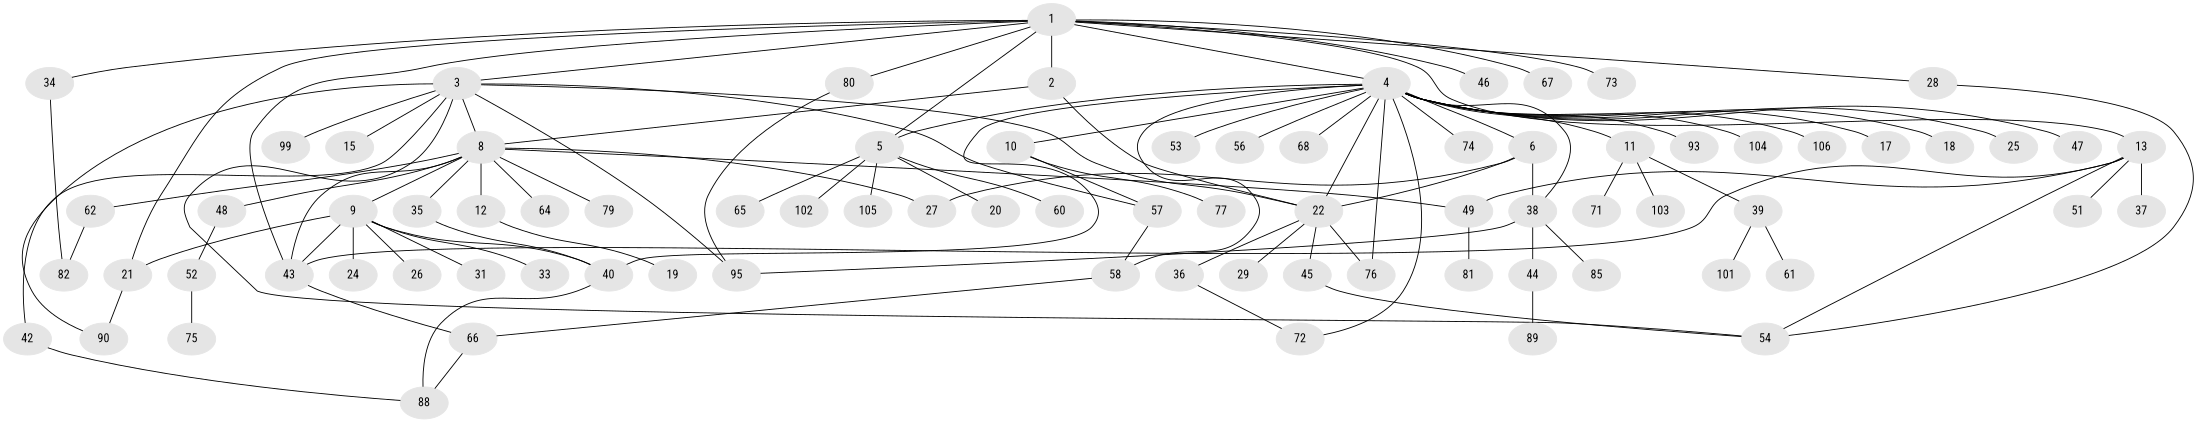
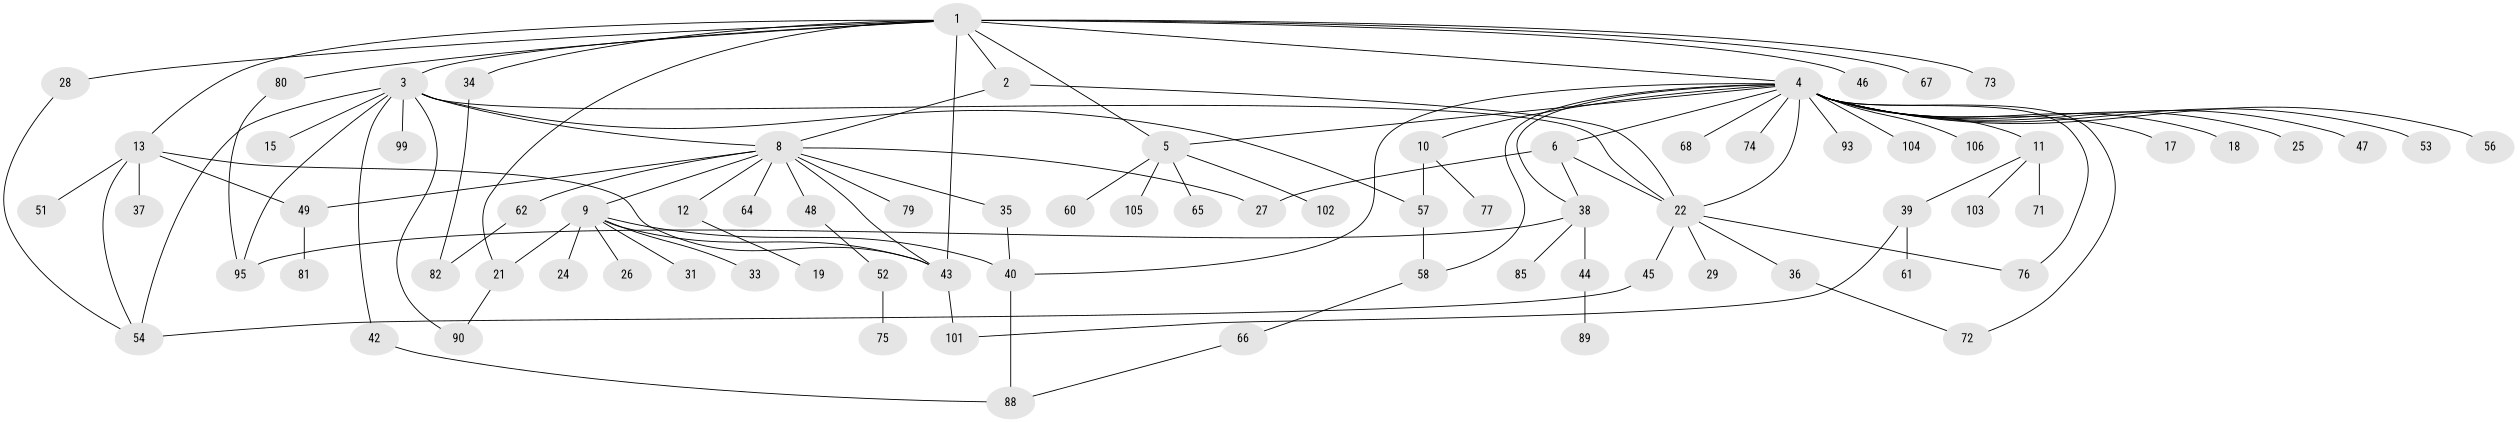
node "20": removed
edge "43" -- "66": now "43" -- "101"
